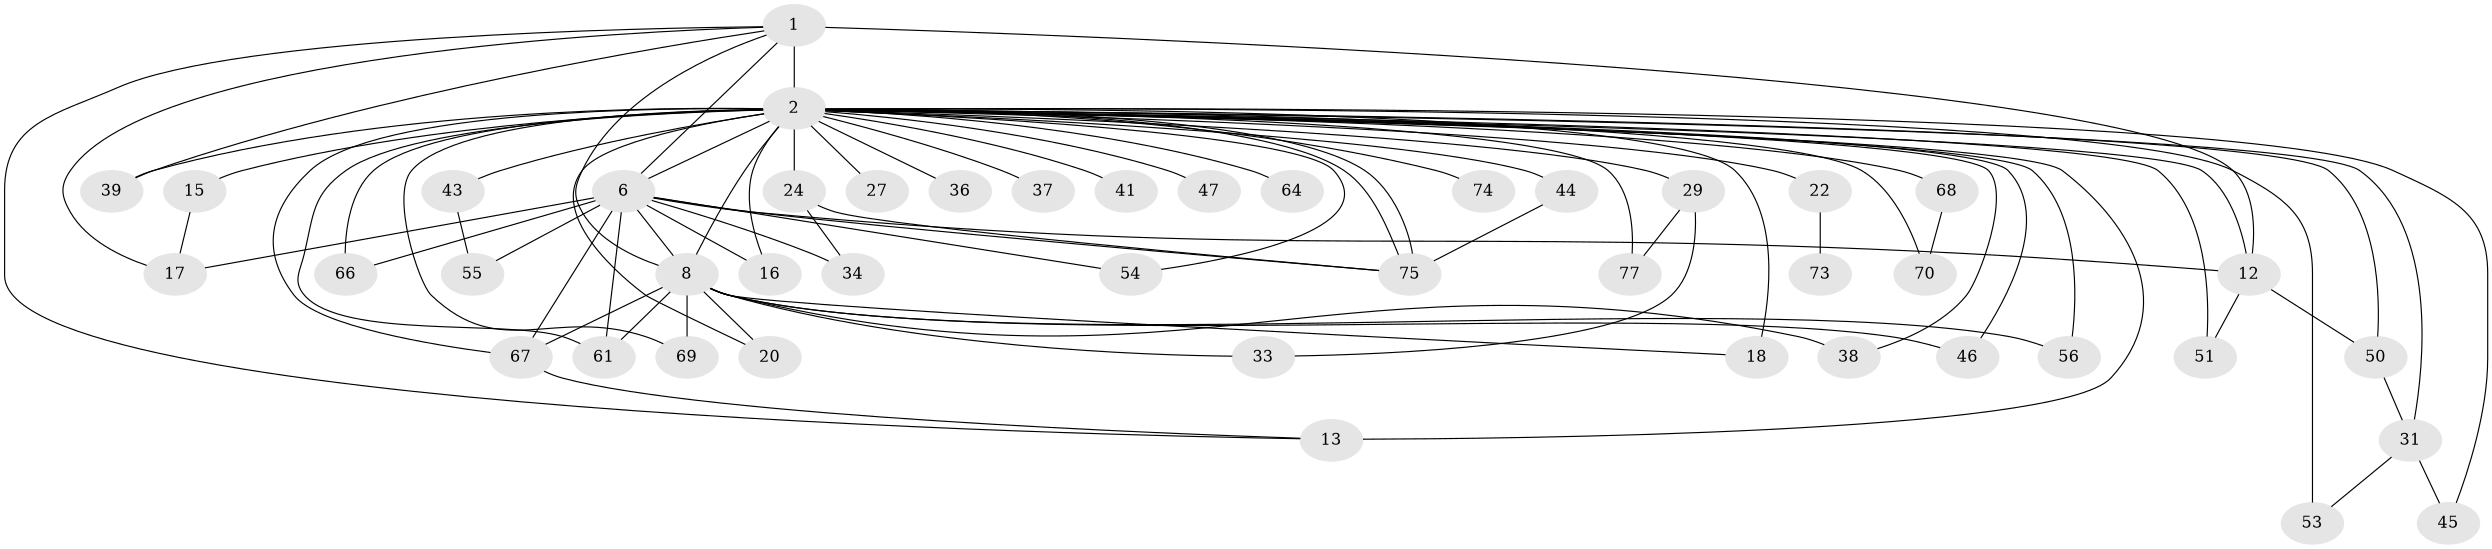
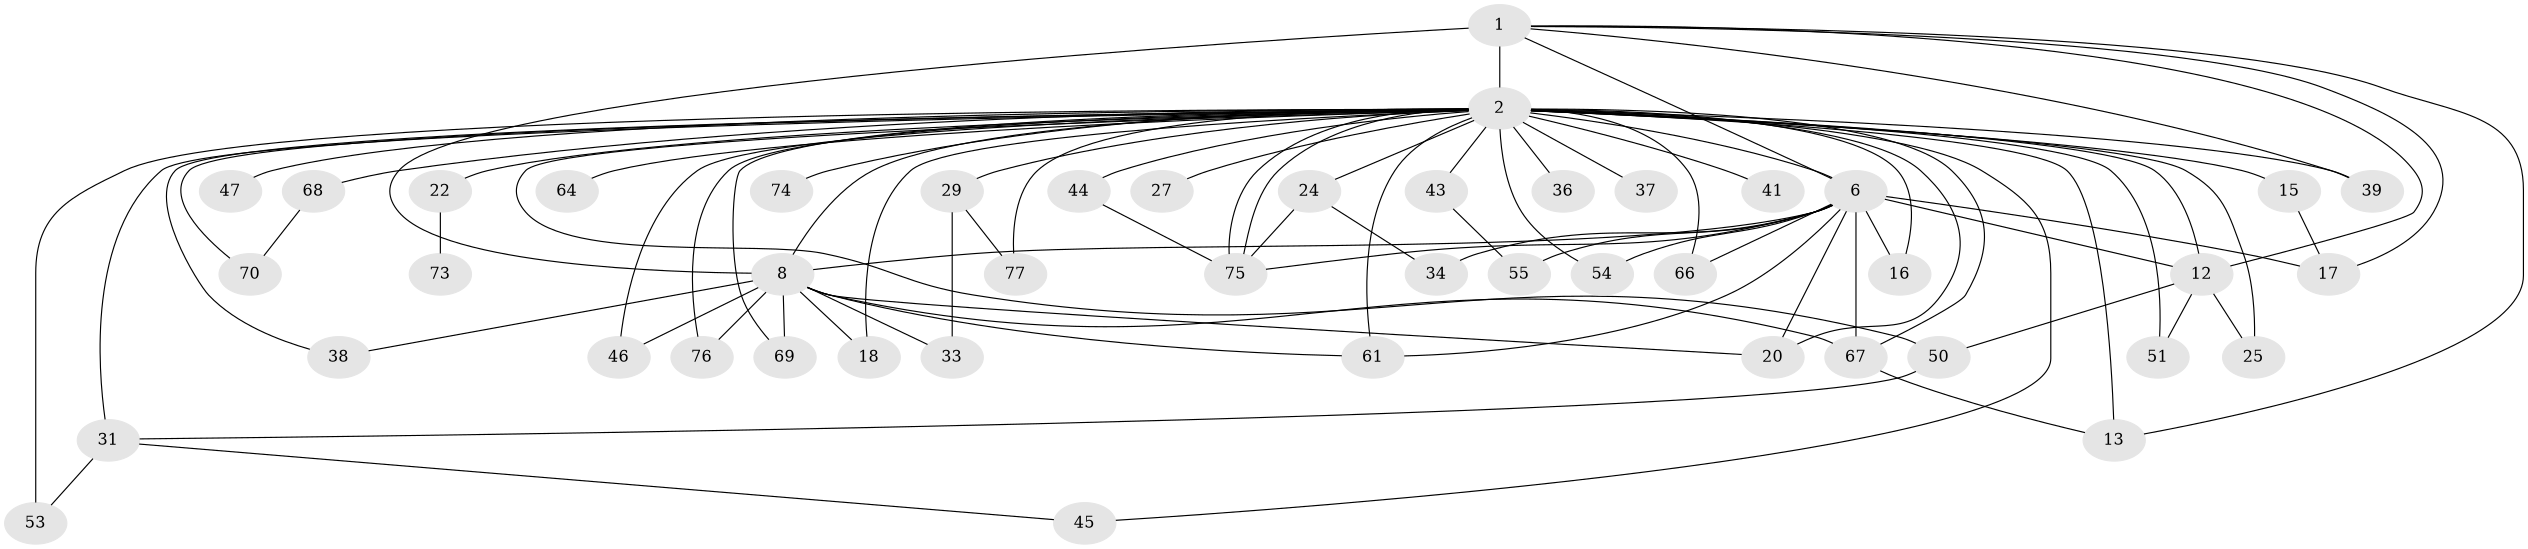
edge "6" -- "20": added
node "56": label "56" -> "76"
node "25": added
